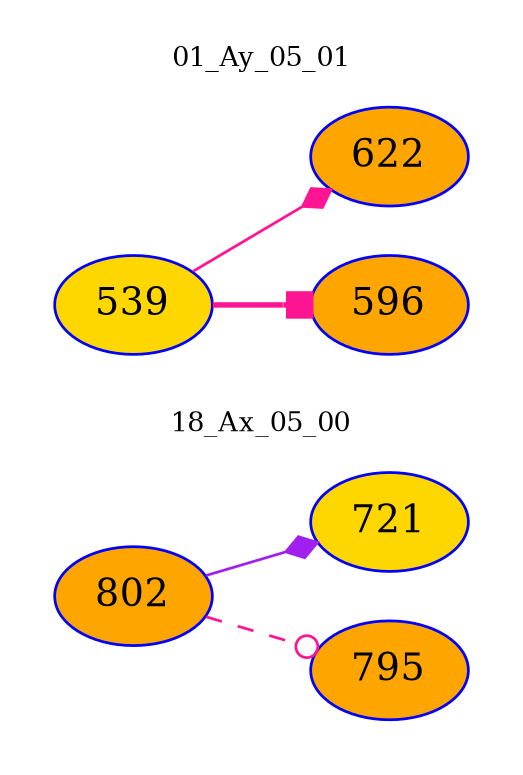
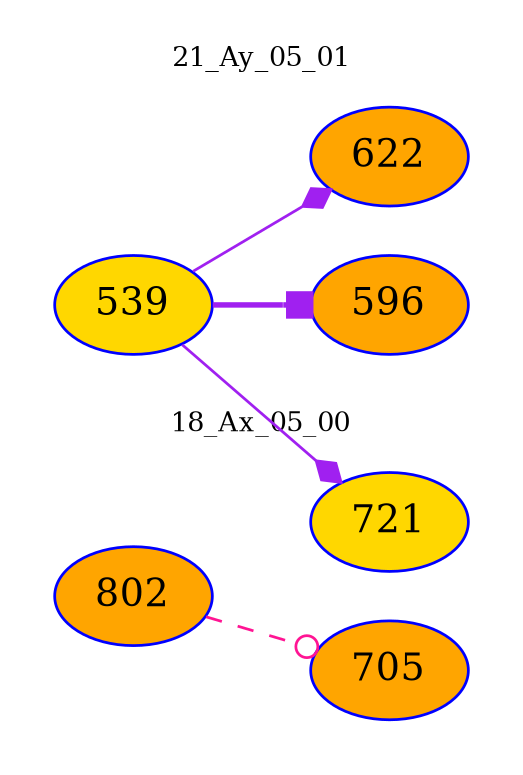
cluster "01_Ay_05_01": label "01_Ay_05_01" -> "21_Ay_05_01"
edge "539" -> "622": color deeppink -> purple
edge "539" -> "596": color deeppink -> purple
edge "802" -> "721": now "539" -> "721"
node "795": label "795" -> "705"
